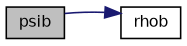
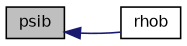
edge "psib" -> "rhob": reversed
